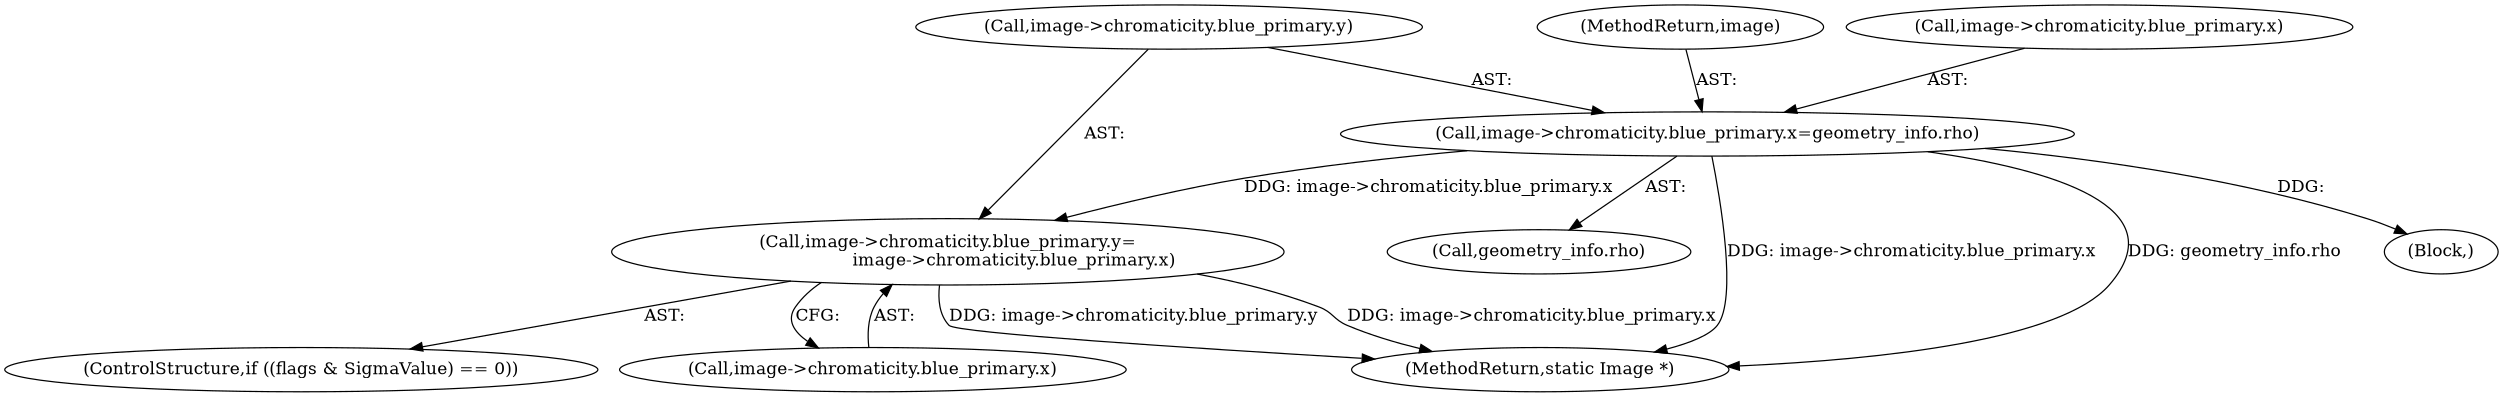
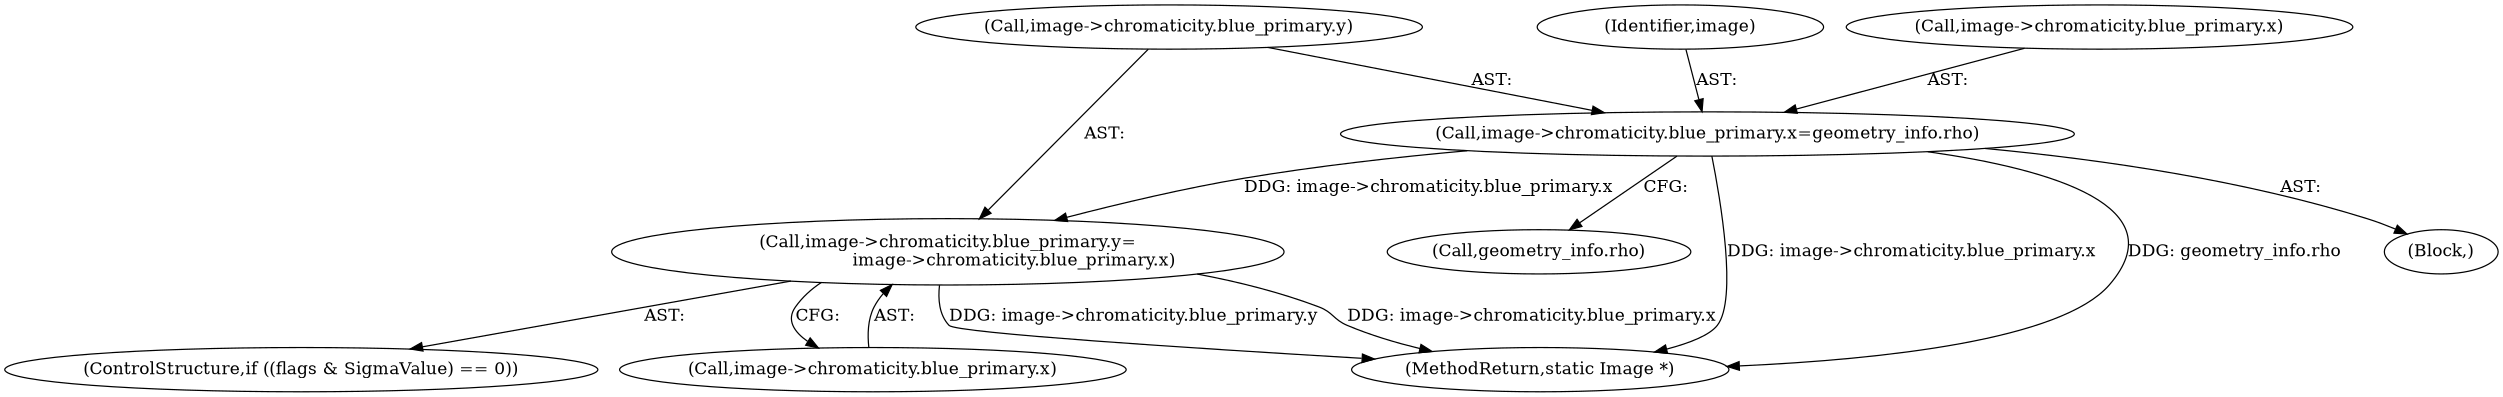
node "(MethodReturn,image)": label "(MethodReturn,image)" -> "(Identifier,image)"
edge "(Call,image->chromaticity.blue_primary.x=geometry_info.rho)" -> "(Call,geometry_info.rho)": label "AST: " -> "CFG: "
edge "(Call,image->chromaticity.blue_primary.x=geometry_info.rho)" -> "(Block,)": label "DDG: " -> "AST: "
